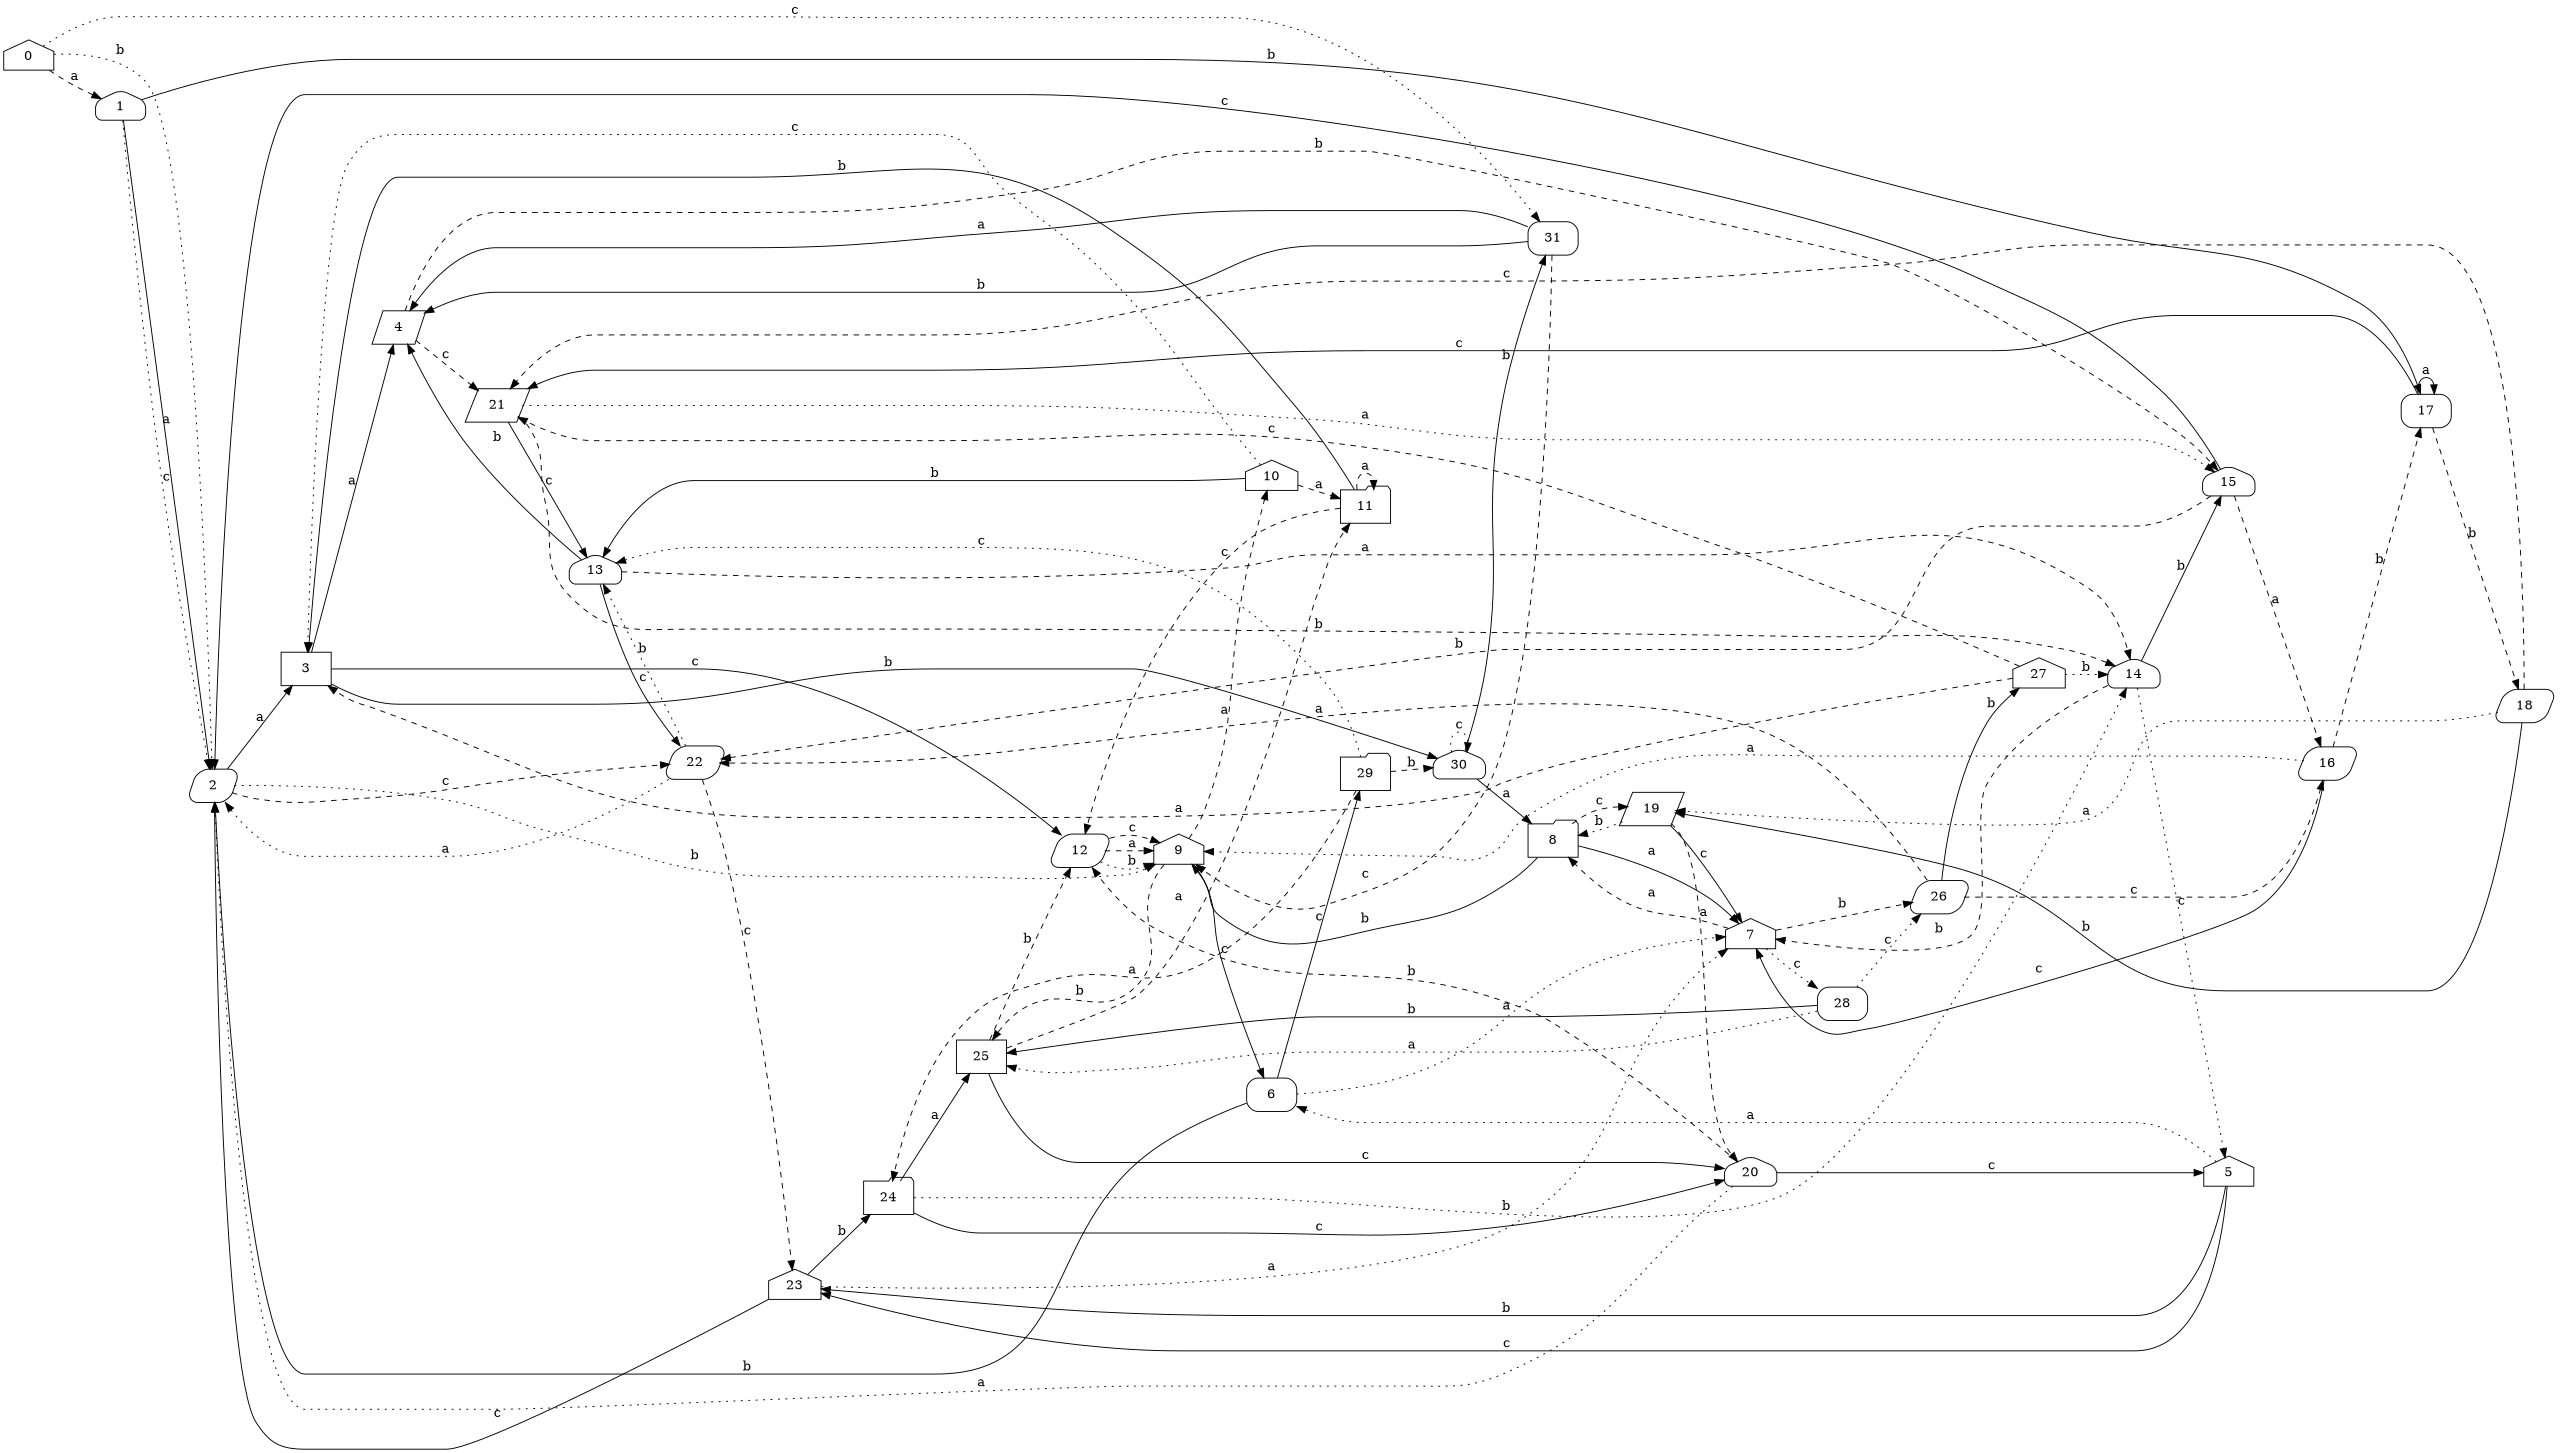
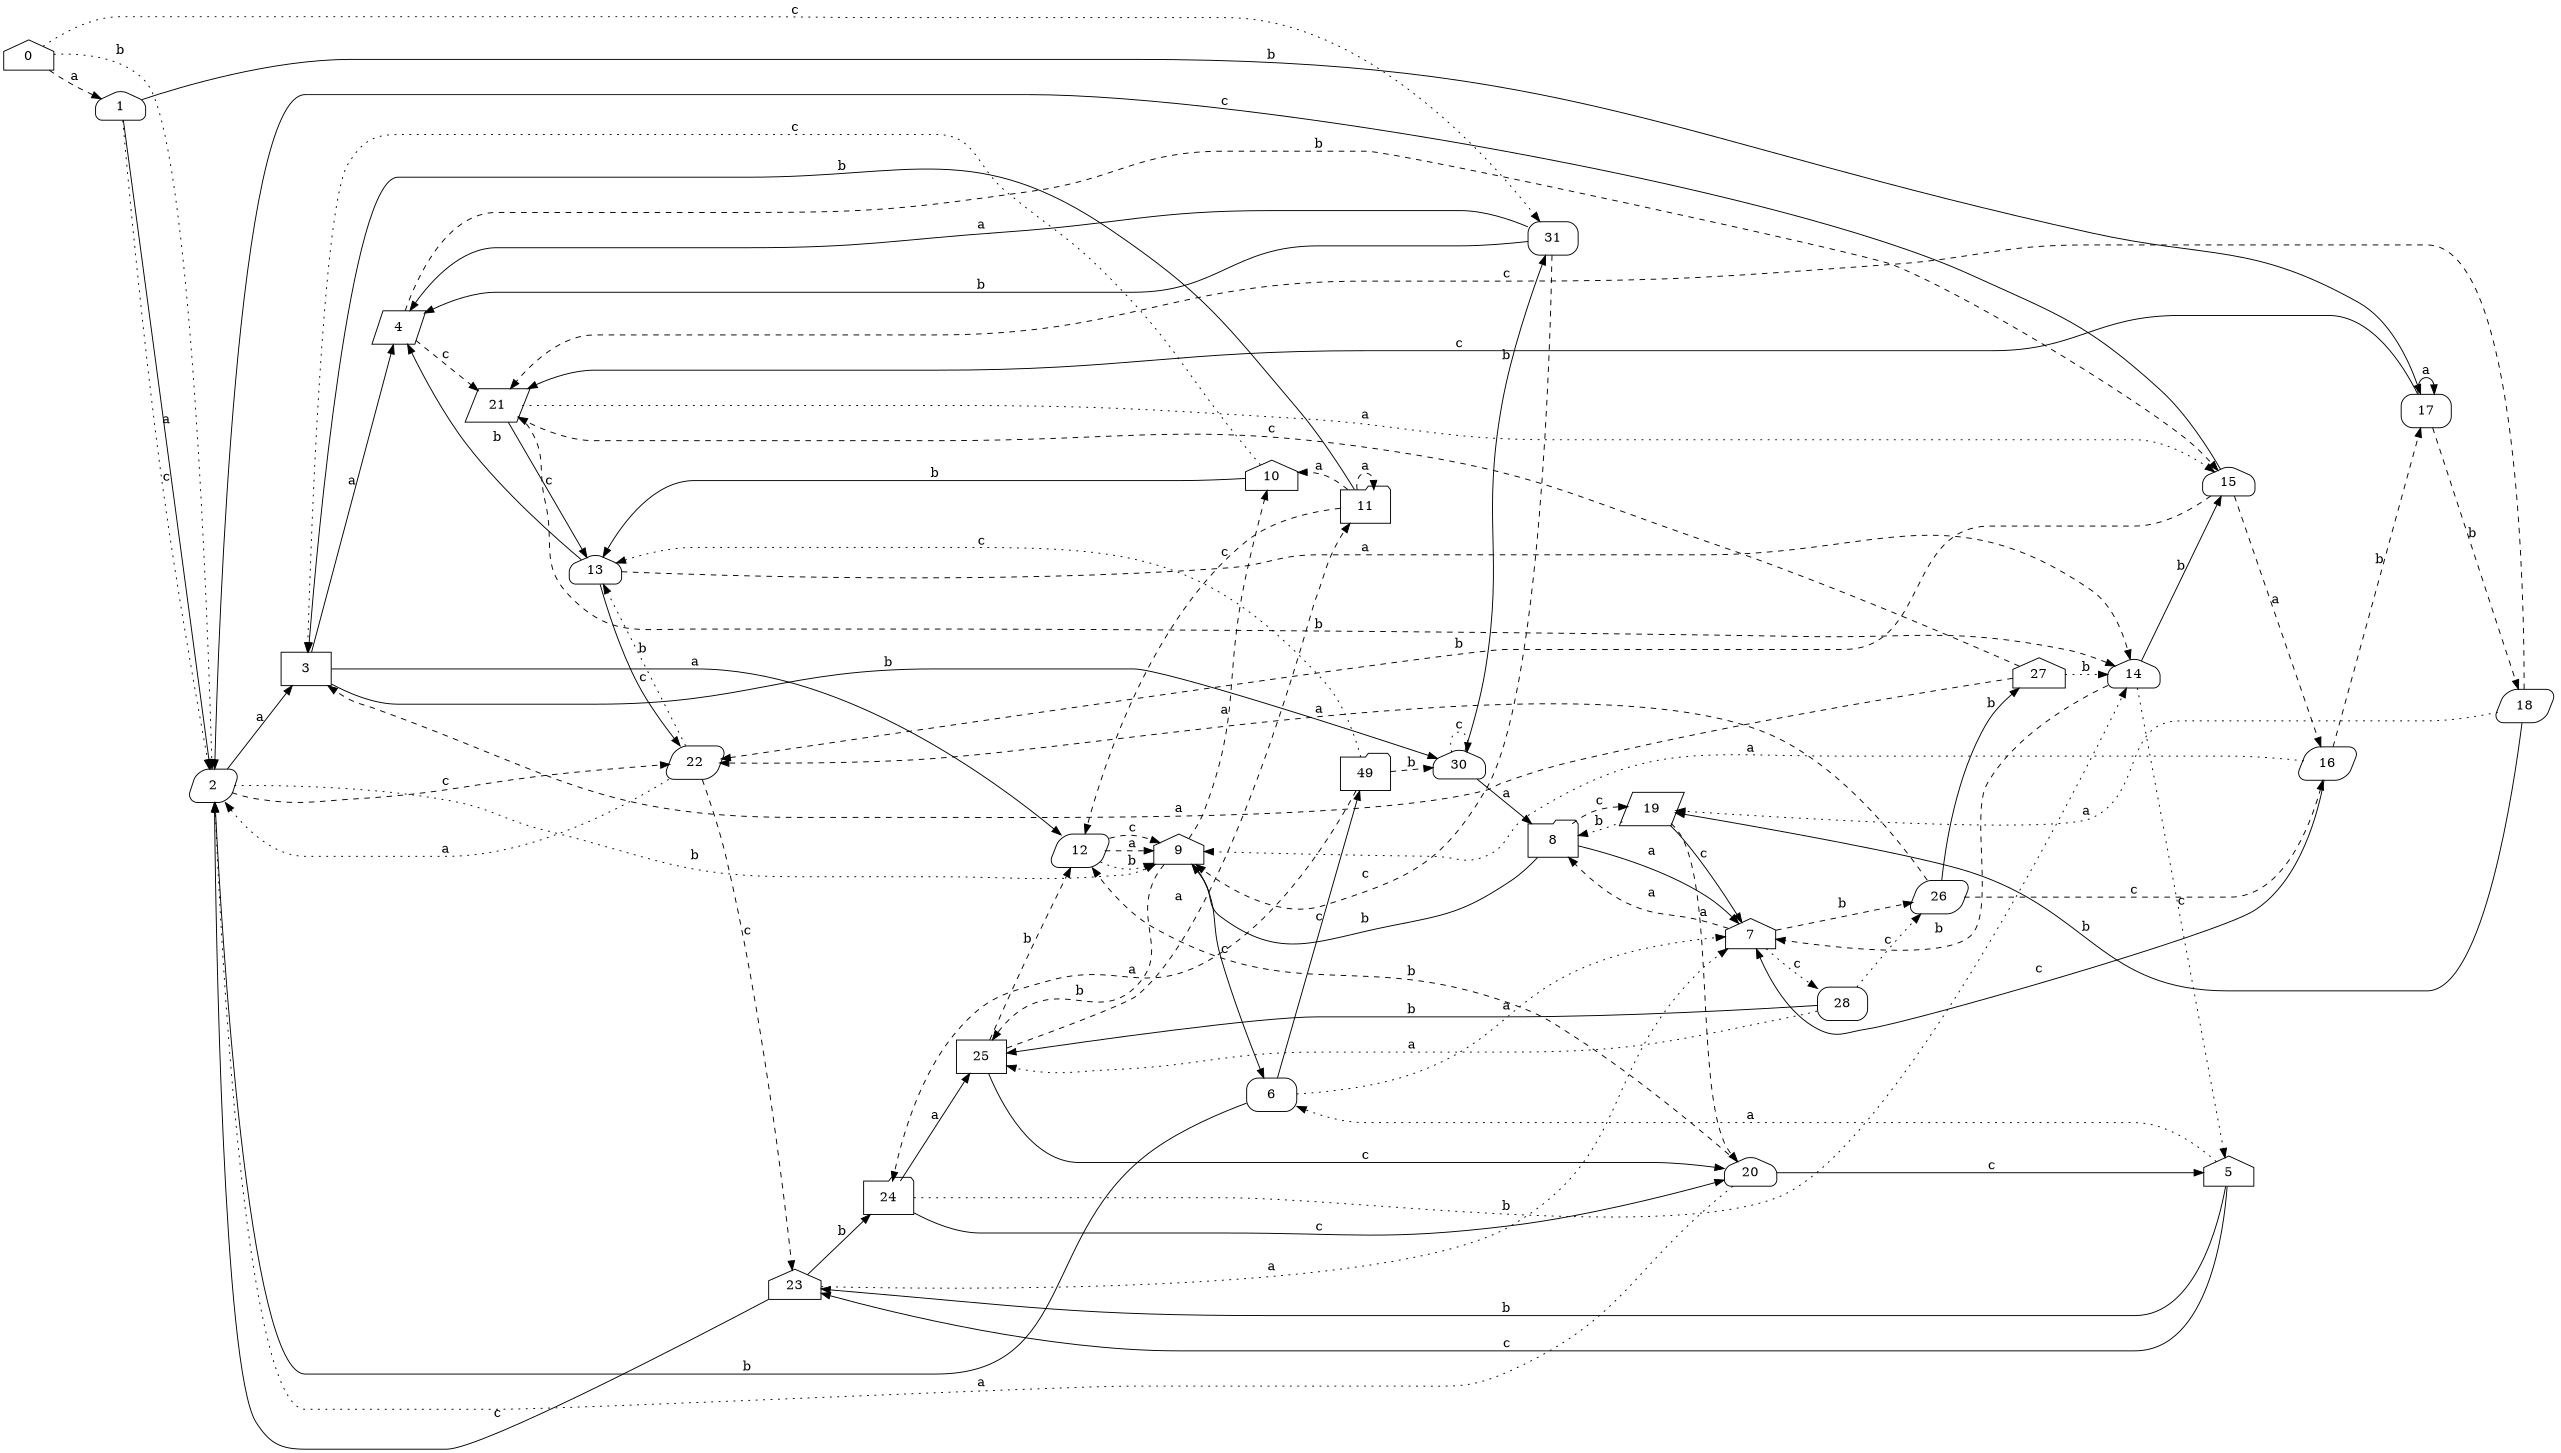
edge "10" -> "11": reversed
edge "3" -> "12": label "c" -> "a"
node "29": label "29" -> "49"
